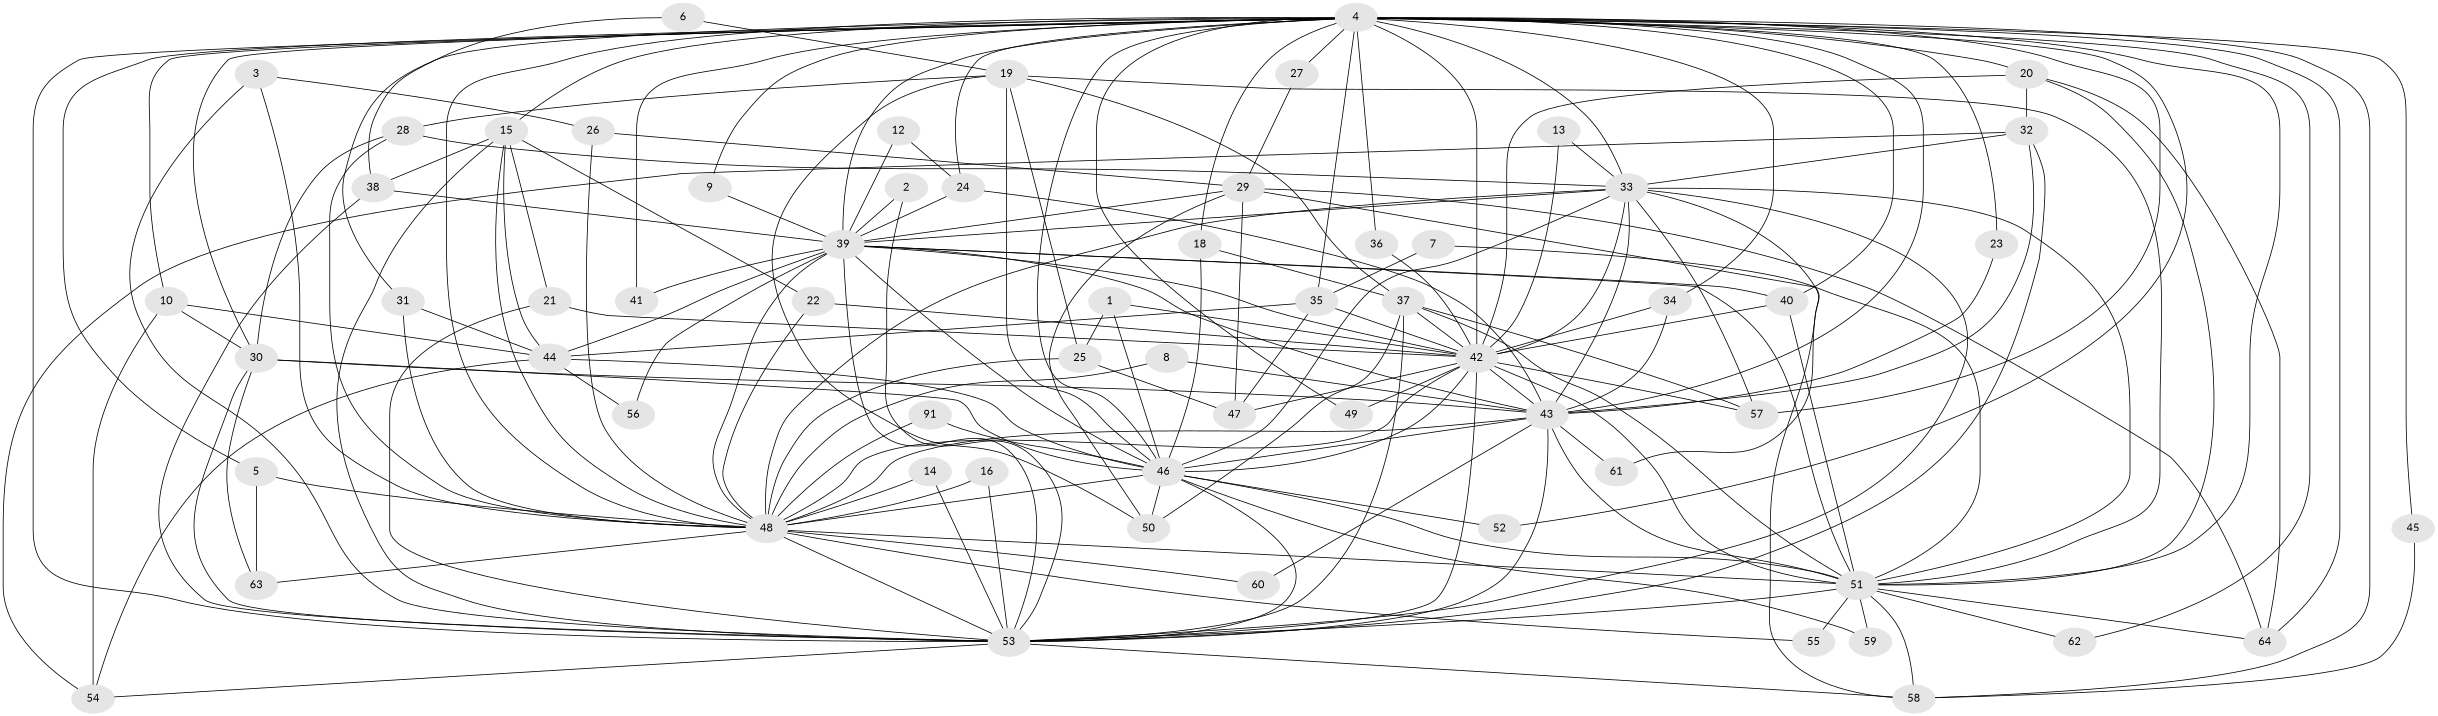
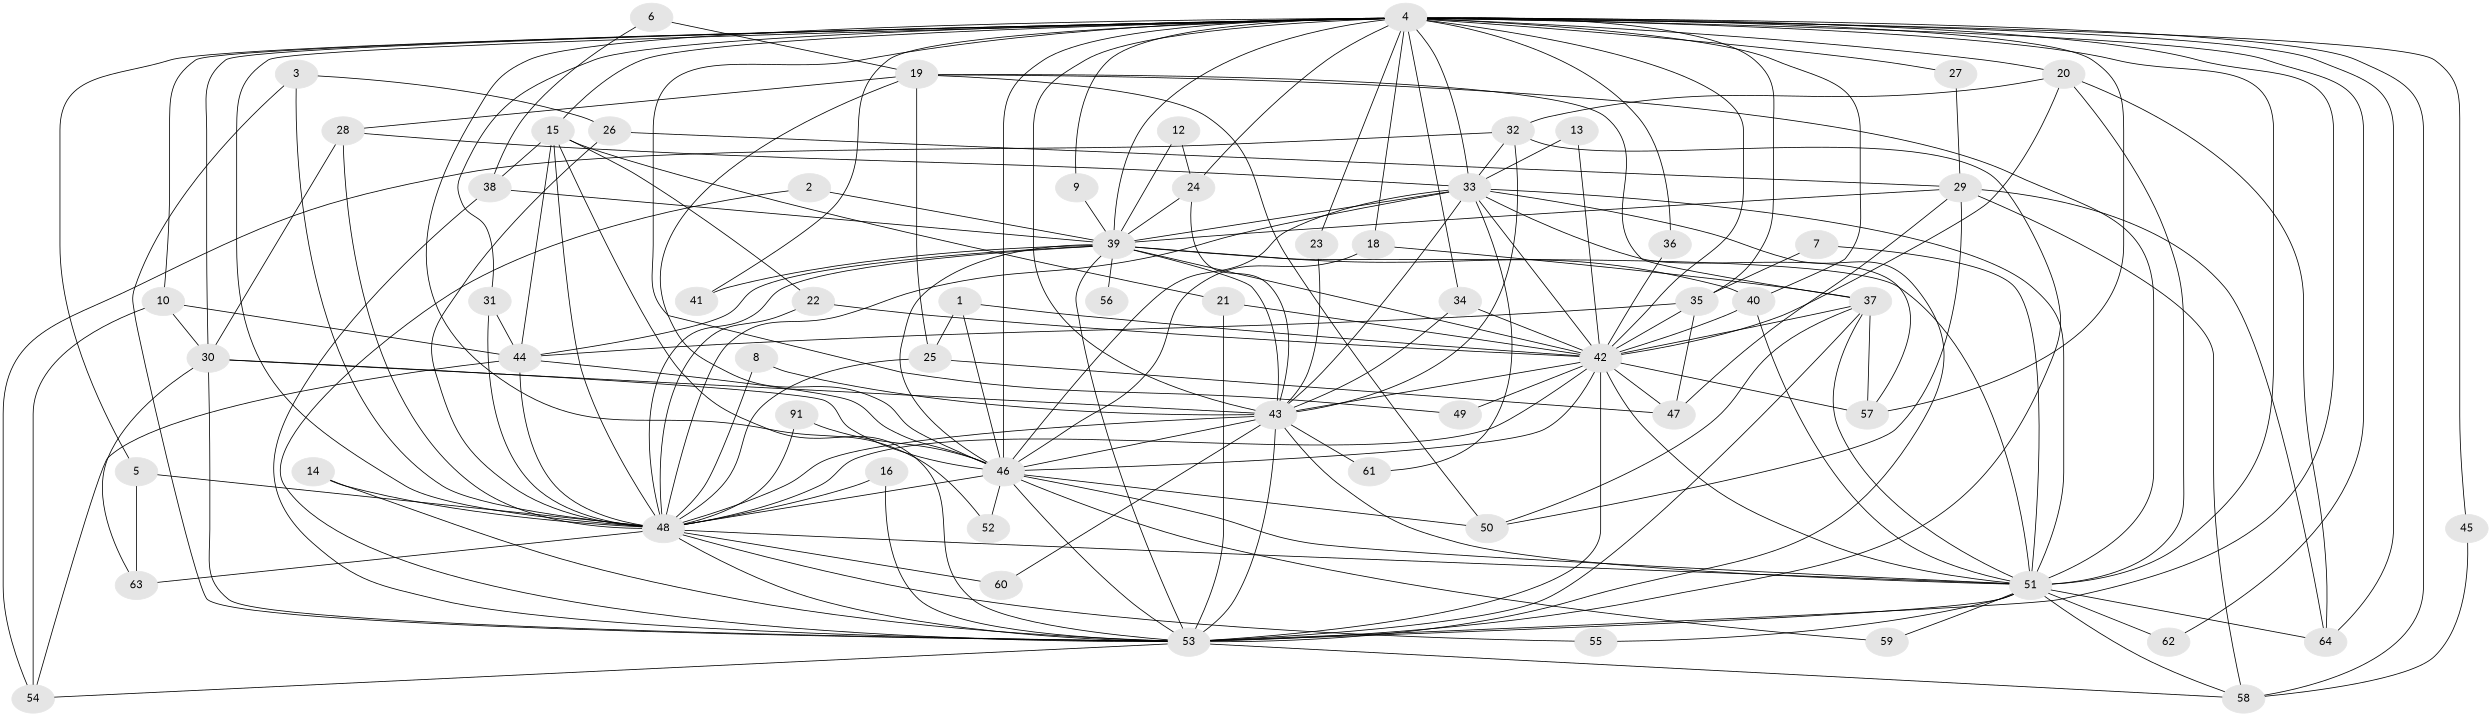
edge "44" -- "56": now "44" -- "48"
